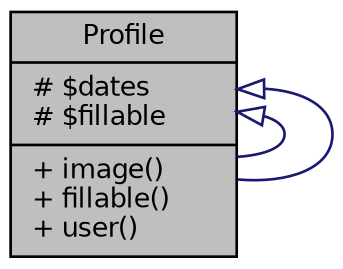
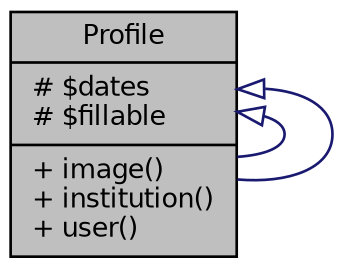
node "Profile": text "+ fillable()" -> "+ institution()"
